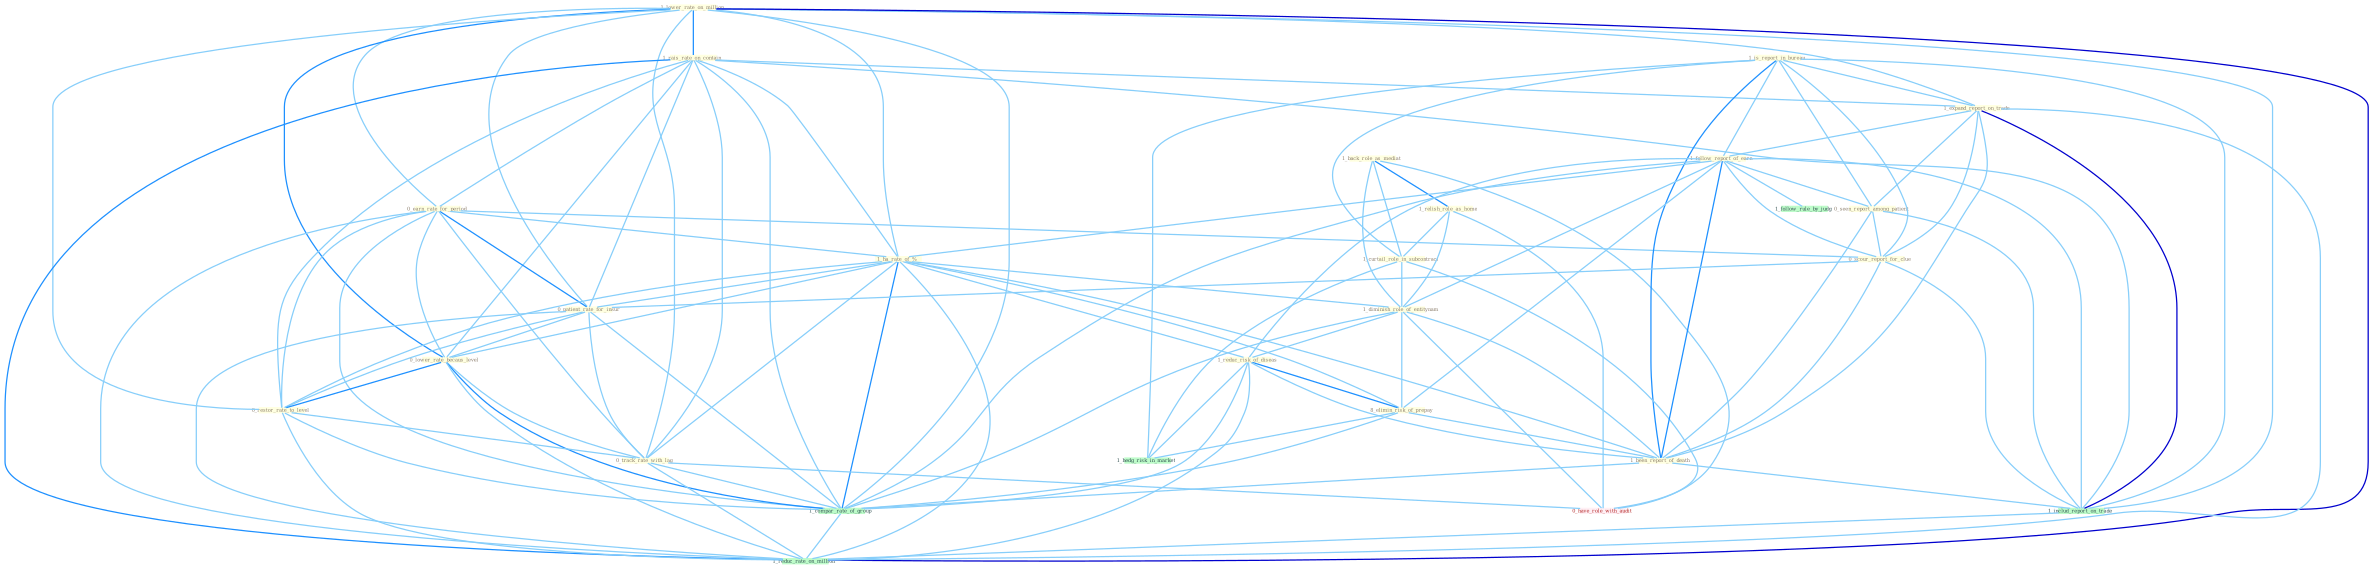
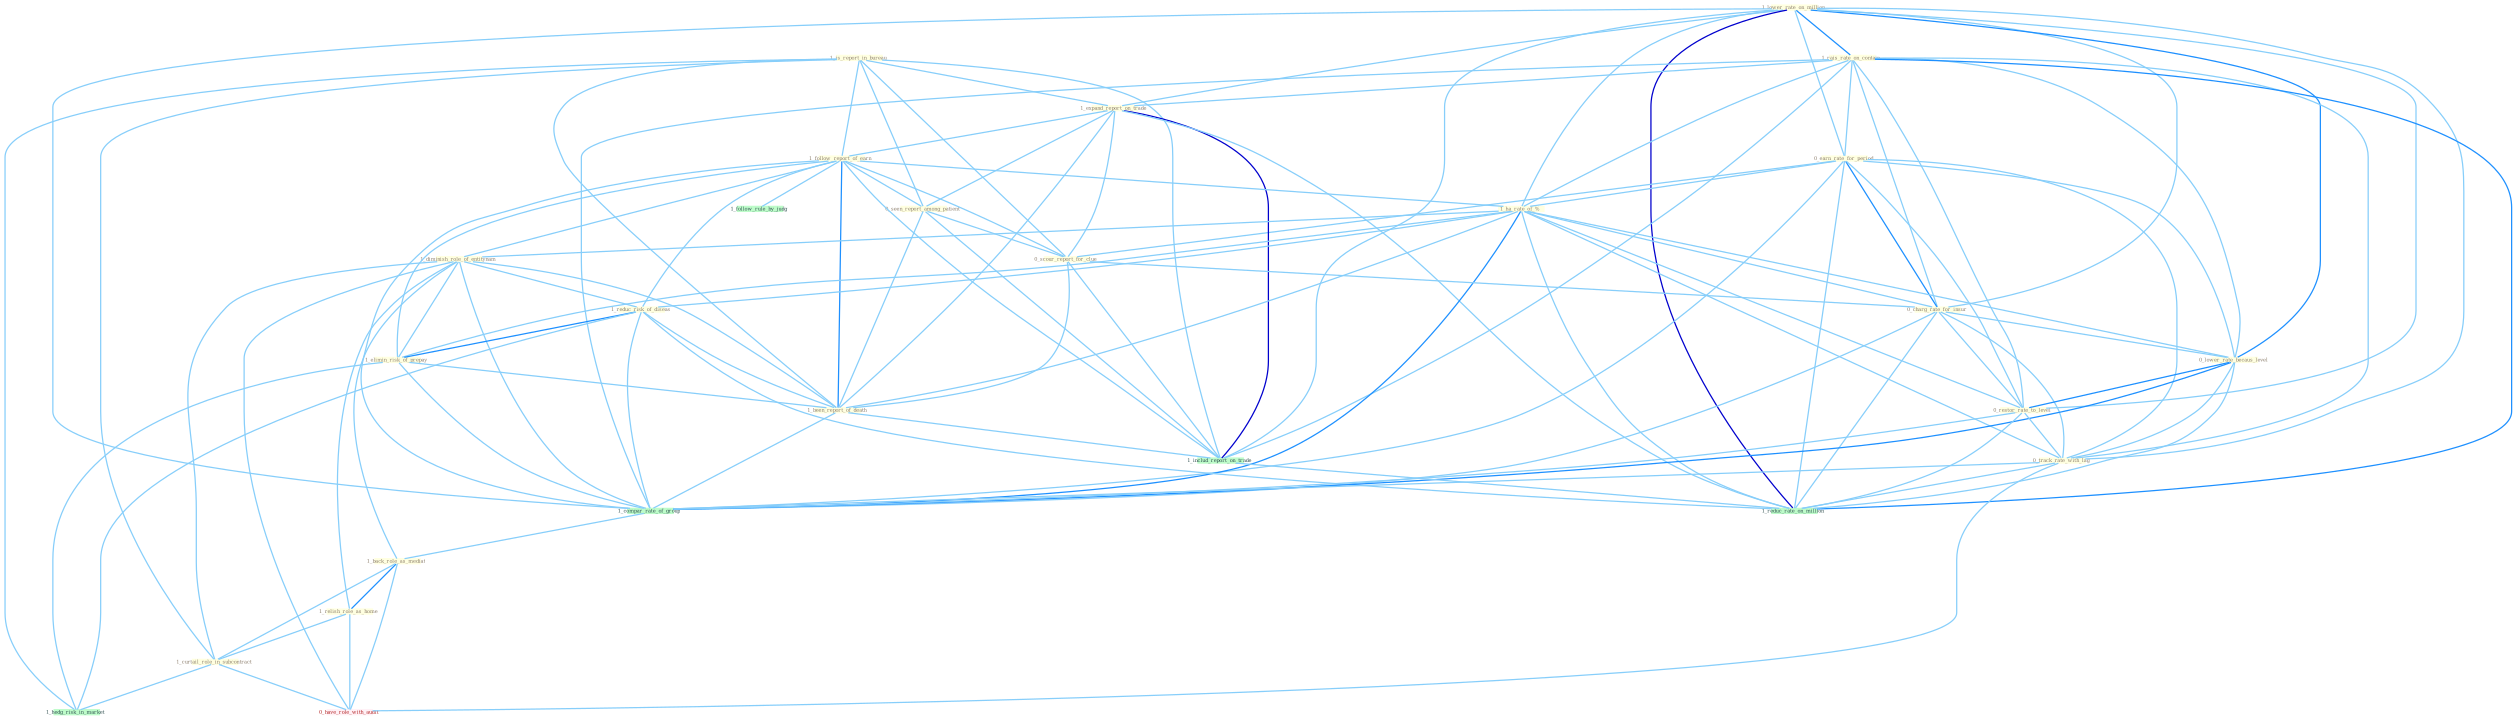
edge "1_is_report_in_bureau" -- "1_been_report_of_death": color #1e90ff -> #87cefa
node "0_patient_rate_for_insur": label "0_patient_rate_for_insur" -> "0_charg_rate_for_insur"
node "8_elimin_risk_of_prepay": label "8_elimin_risk_of_prepay" -> "1_elimin_risk_of_prepay"
edge "1_compar_rate_of_group" -- "1_reduc_rate_on_million": now "1_compar_rate_of_group" -- "1_back_role_as_mediat"
